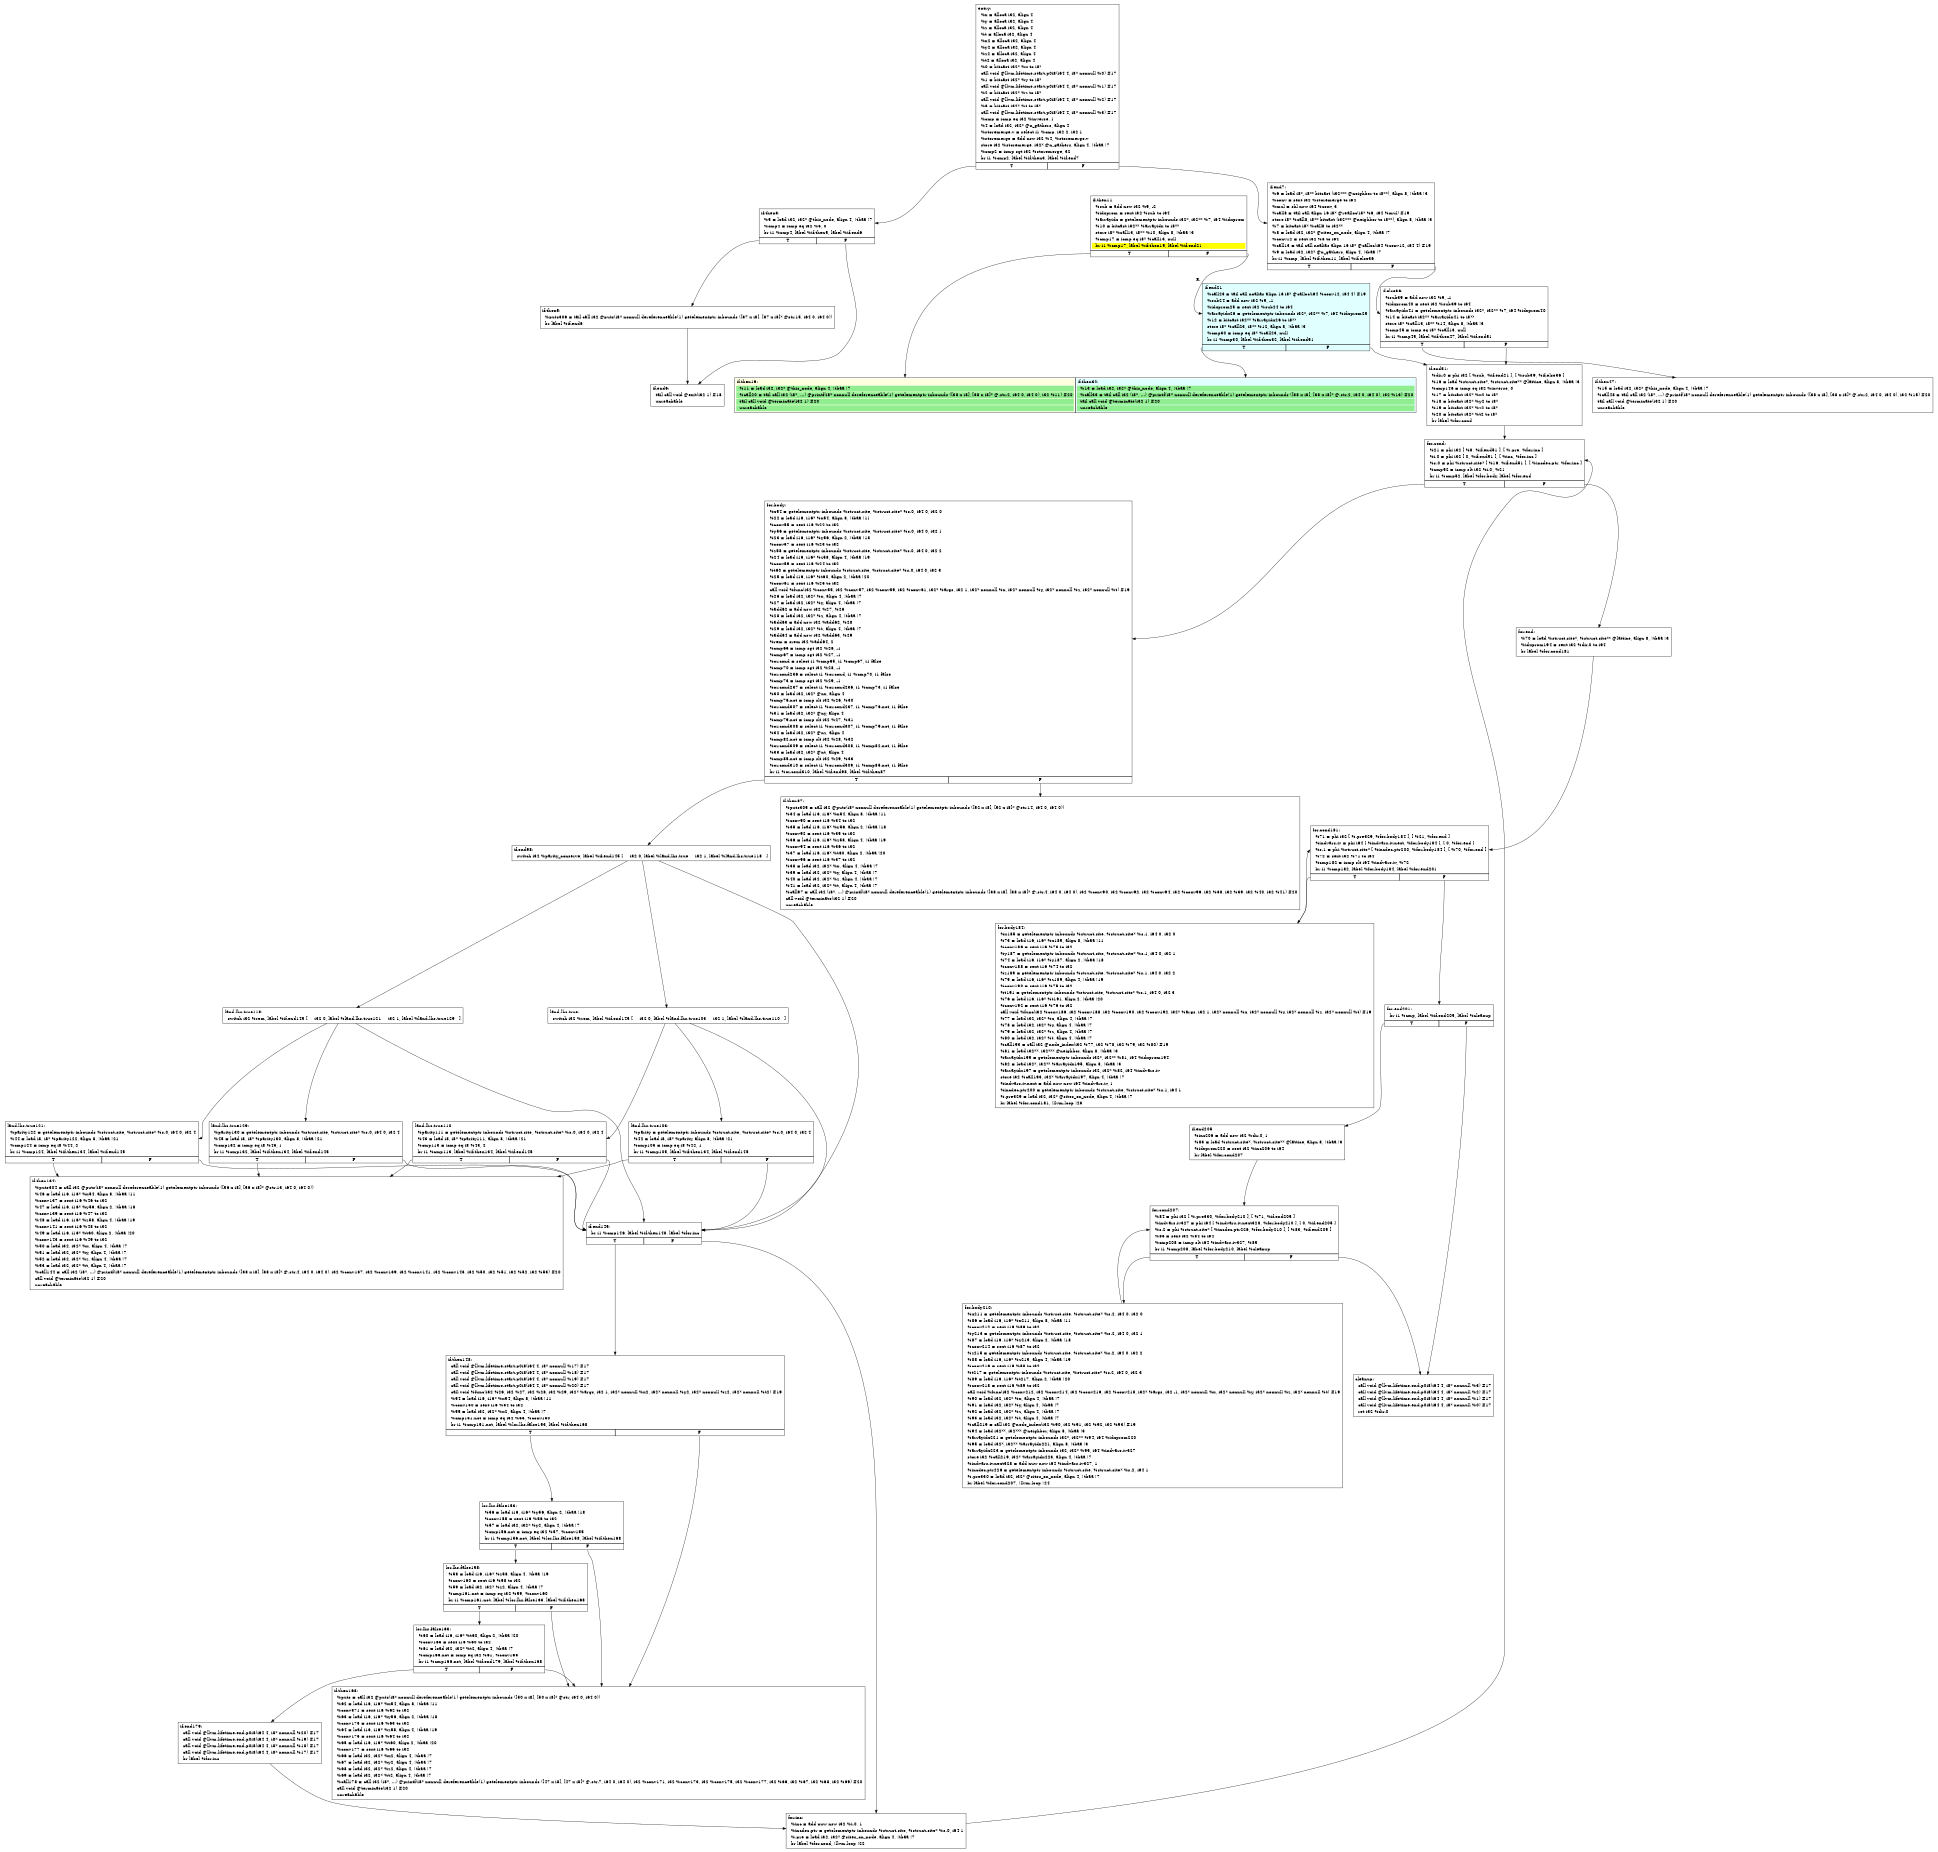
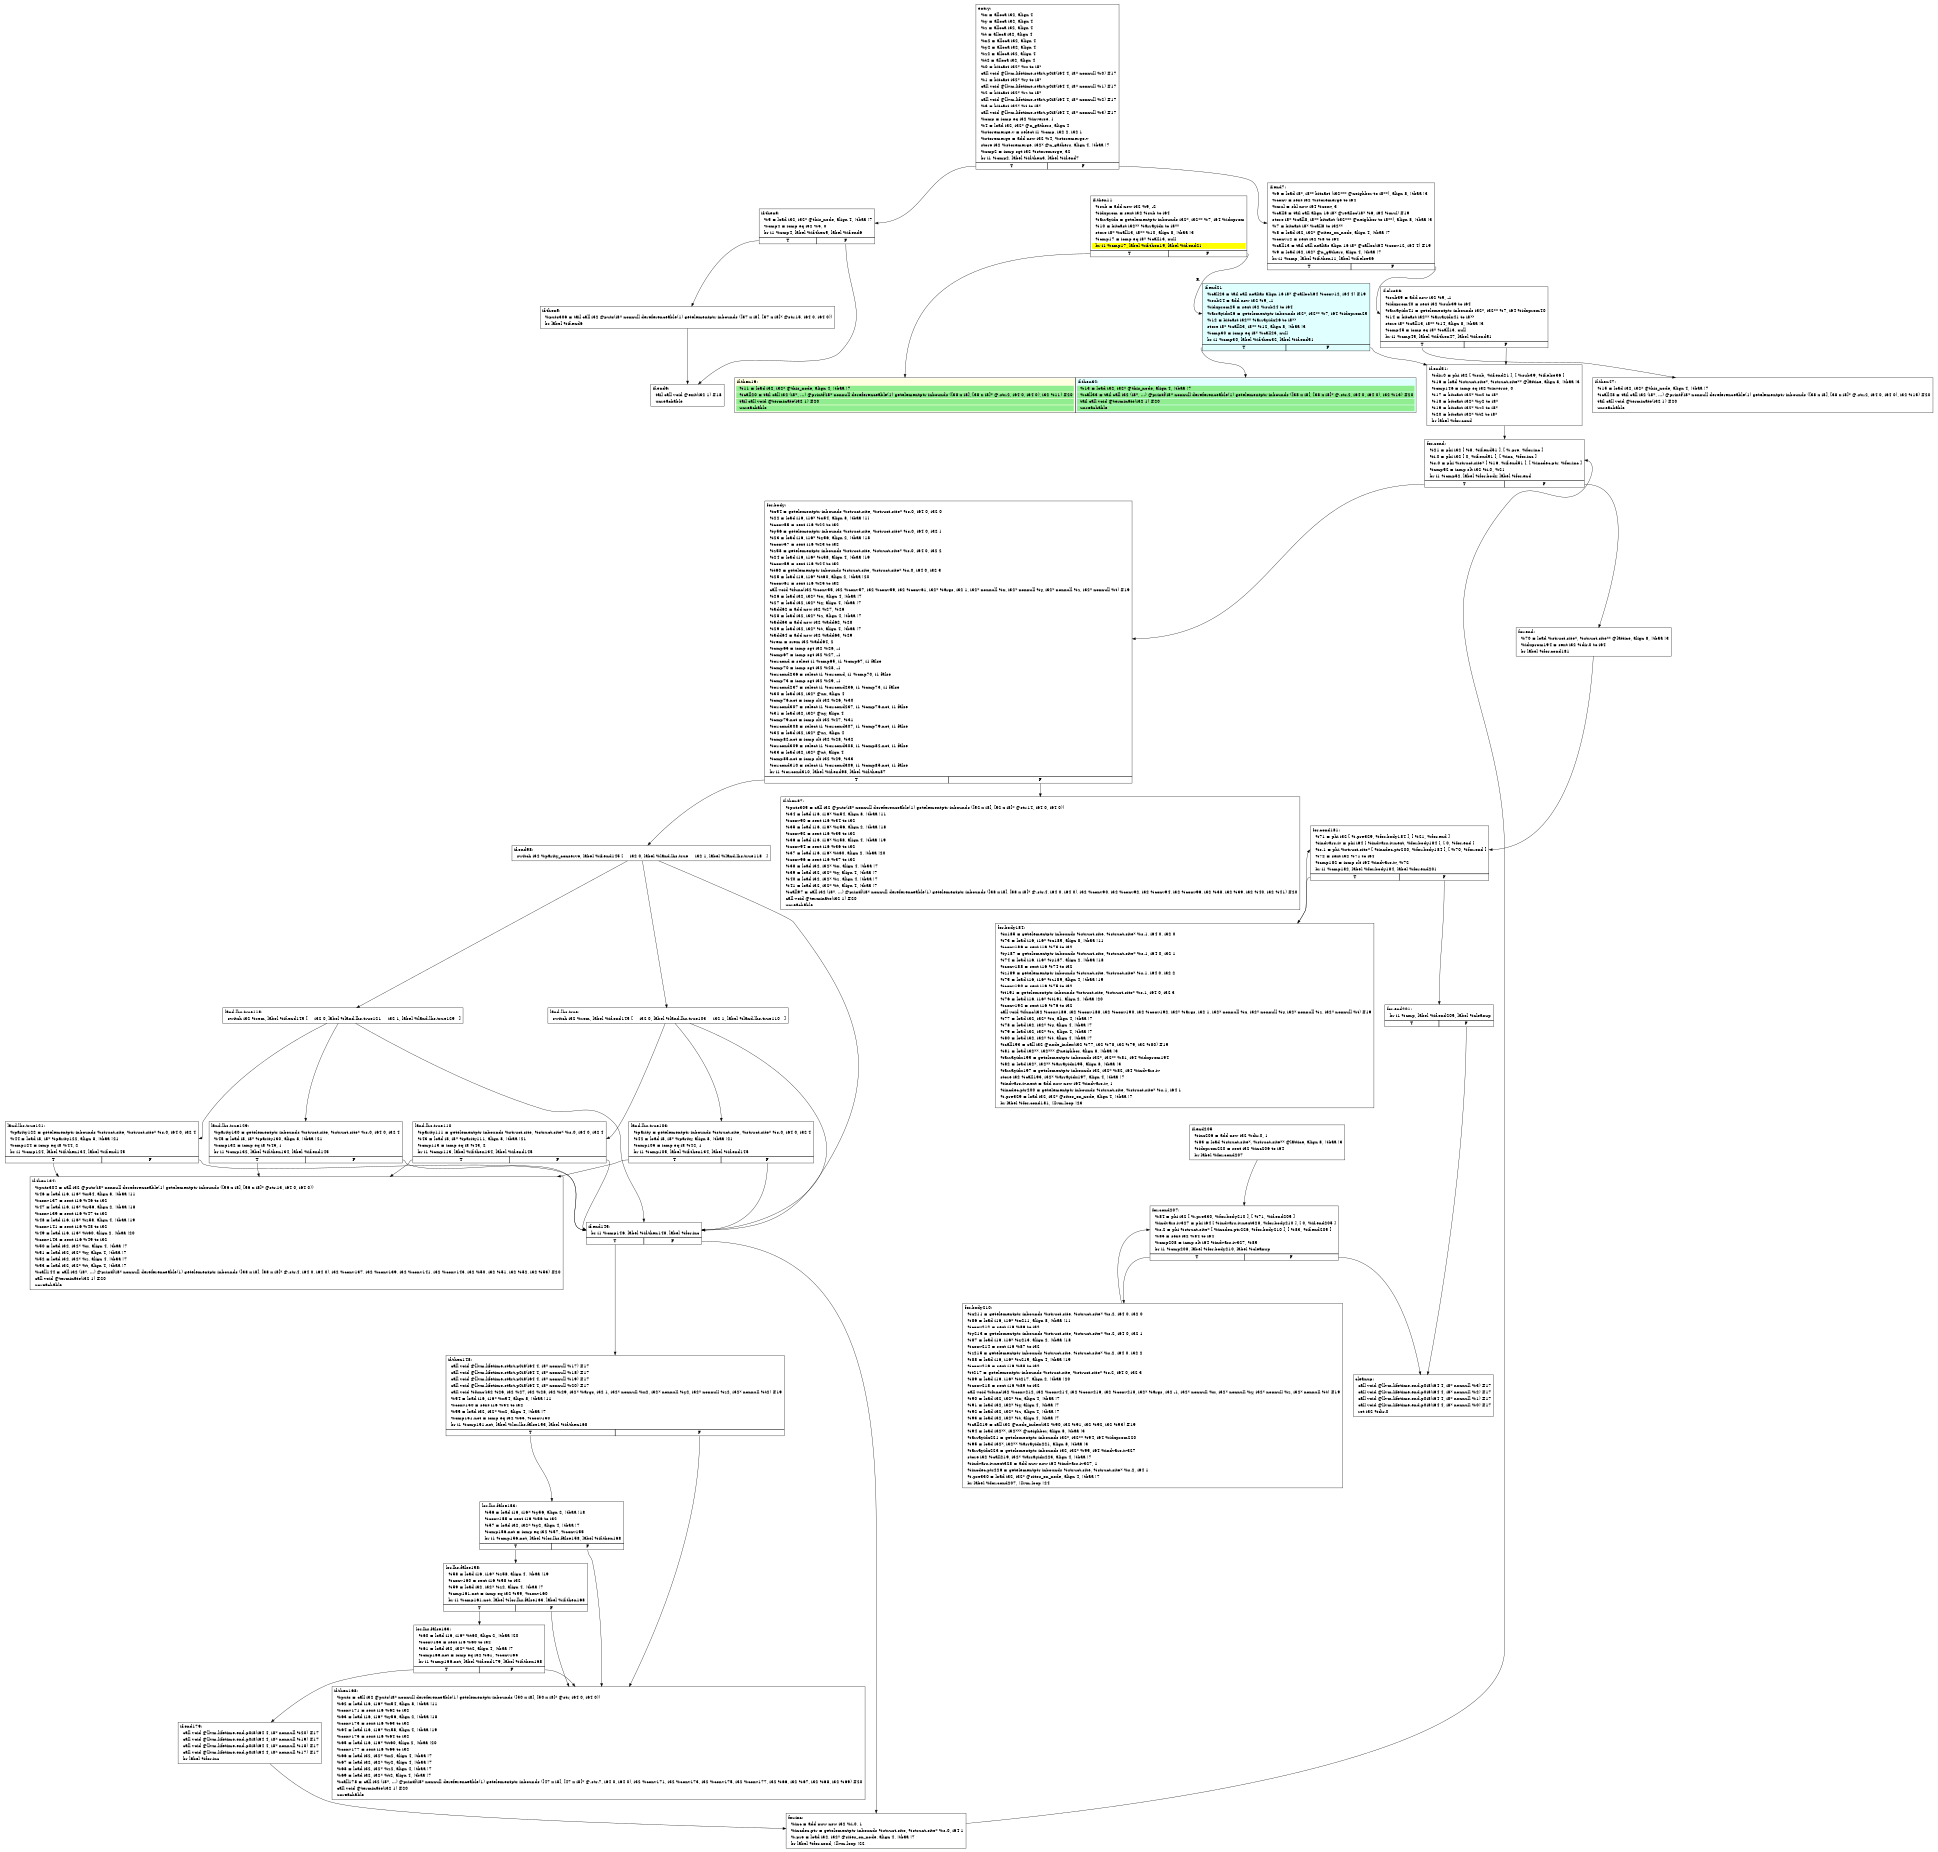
edge "for.end201:" -> "if.end205:": removed
node "if.then168:": text "%conv371 = sext i16 %62 to i32" -> "%conv171 = sext i16 %62 to i32"
